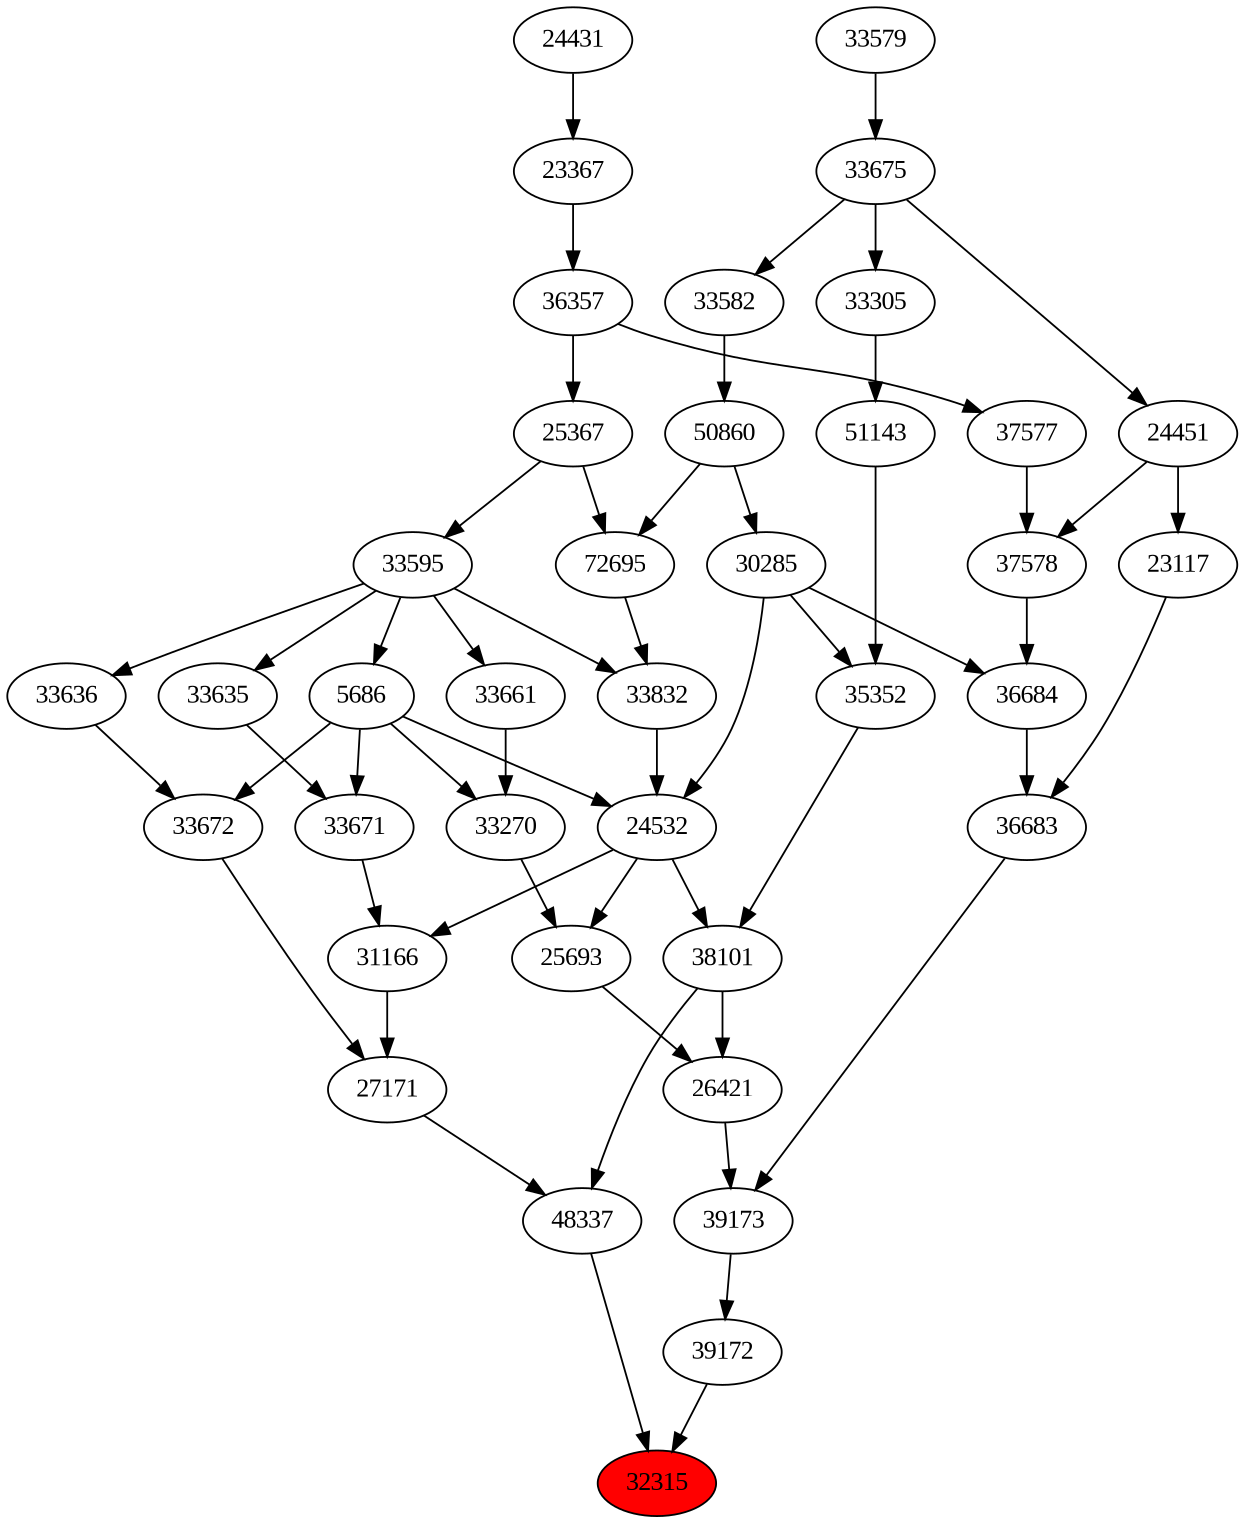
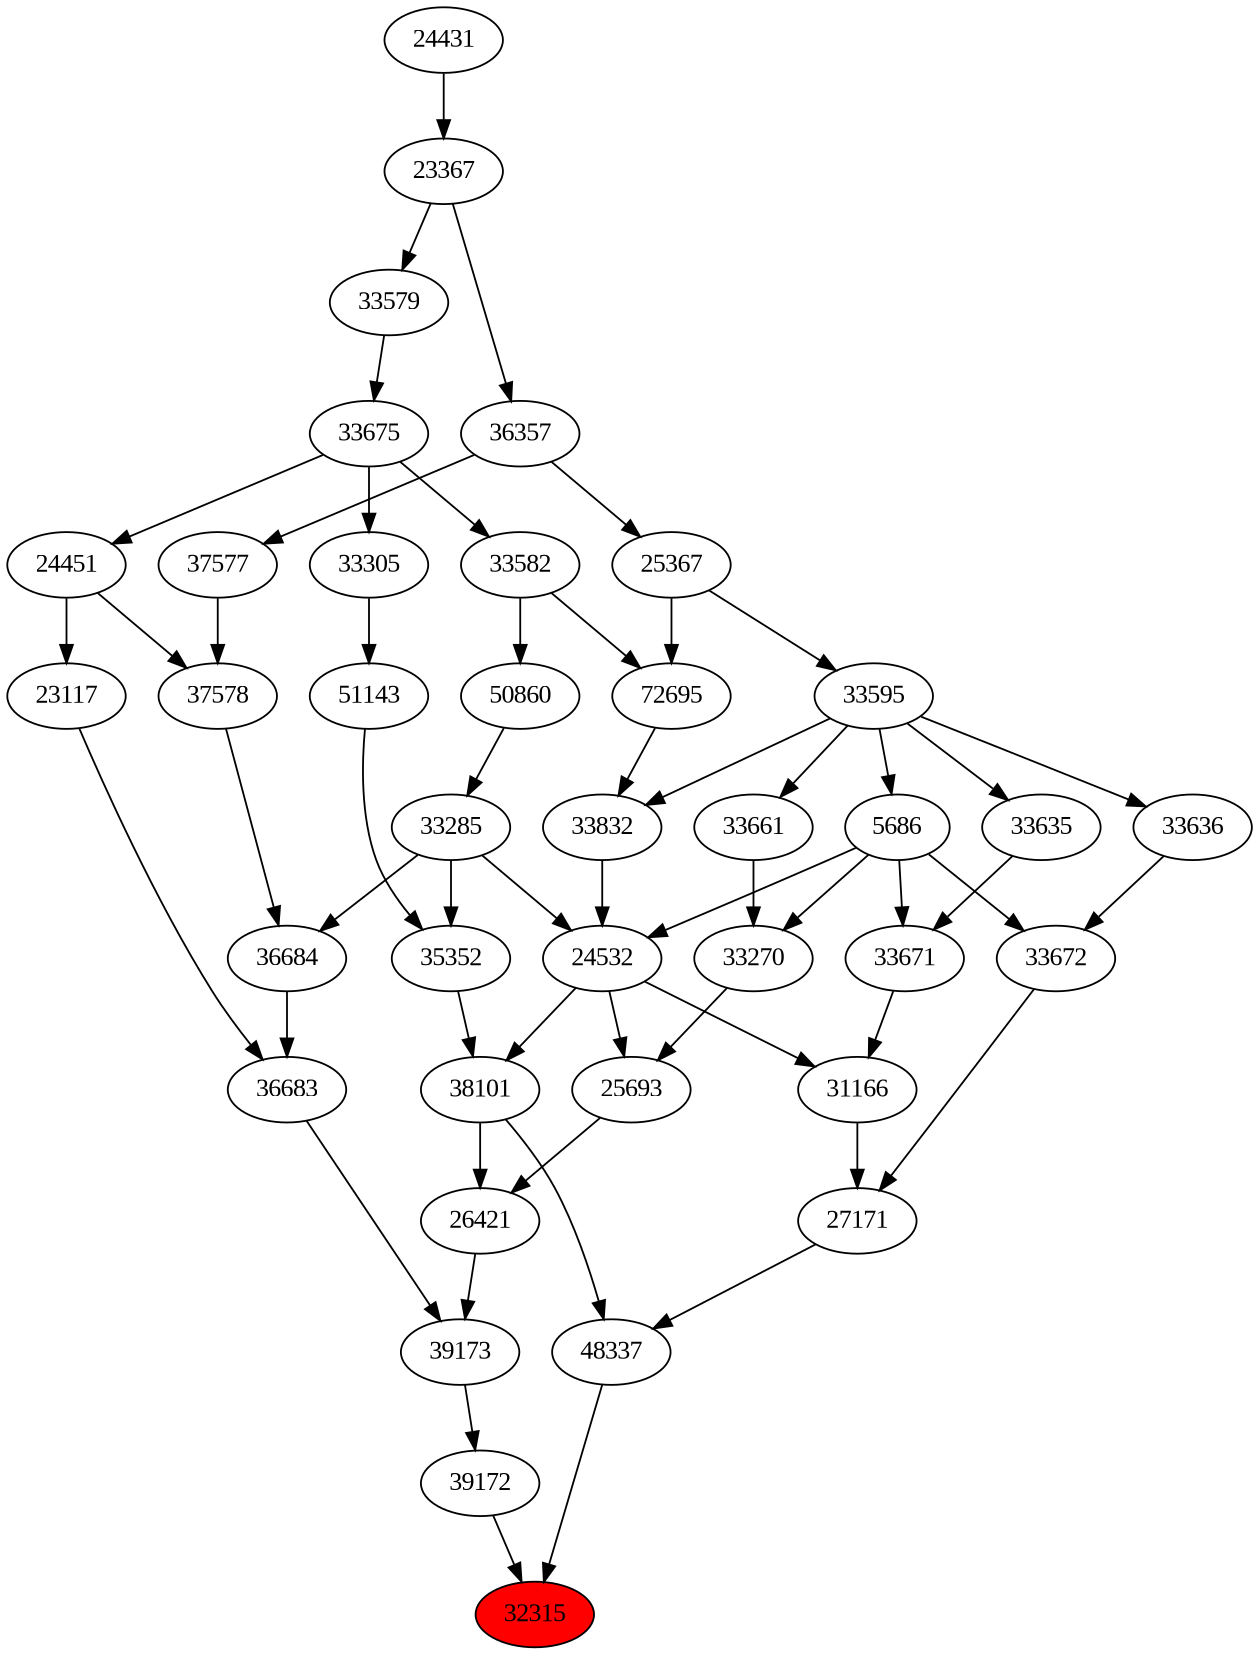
edge "23367" -> "33579": added
edge "50860" -> "72695": now "33582" -> "72695"
node "30285": label "30285" -> "33285"
